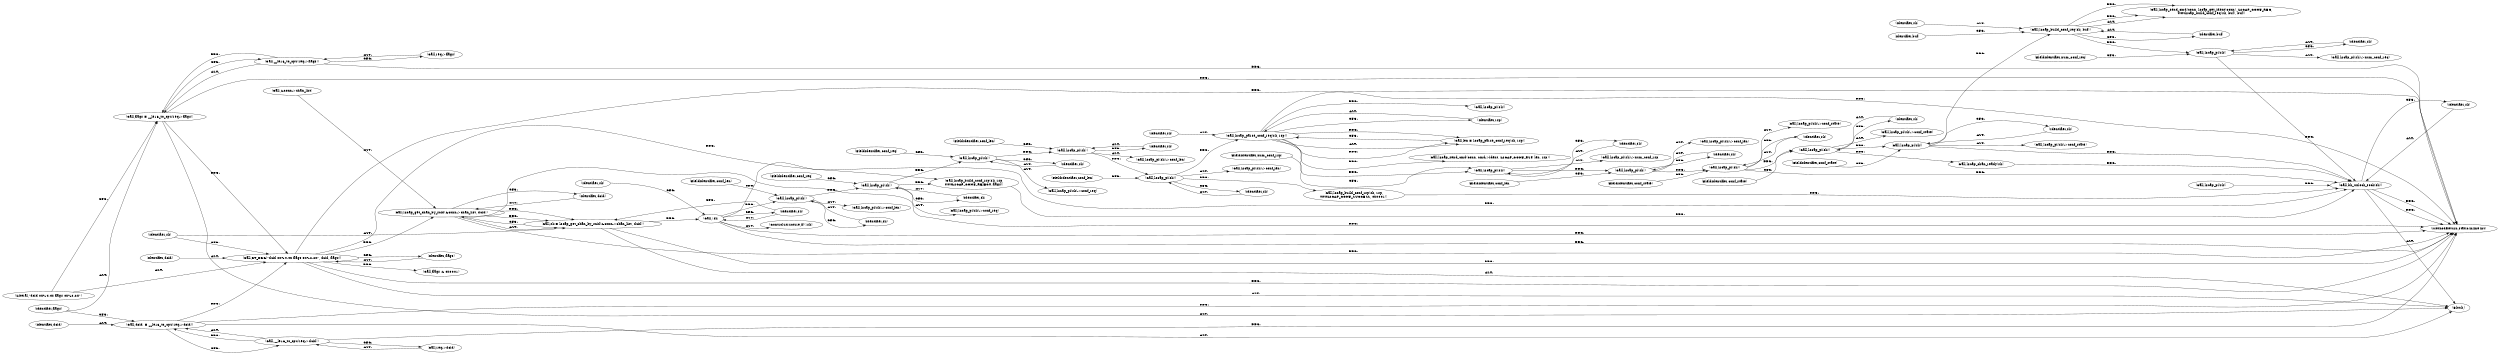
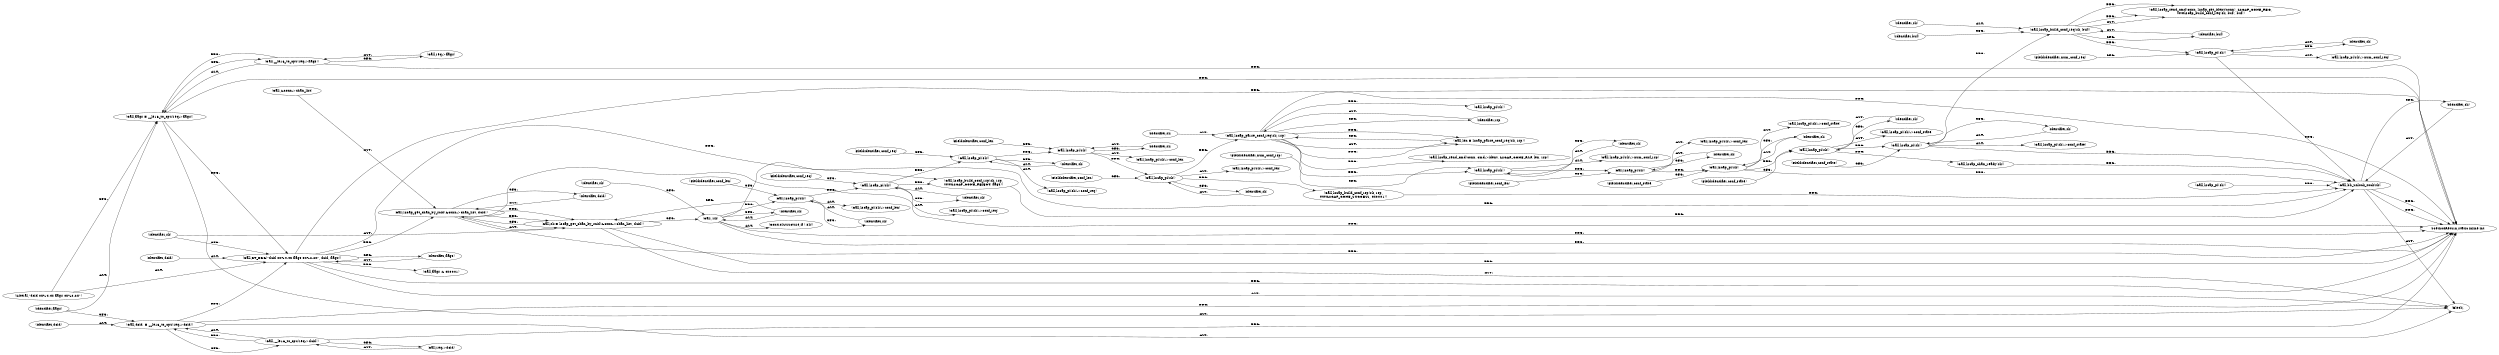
edge "(Call,sk = l2cap_get_chan_by_scid(&conn->chan_list, dcid))" -> "(Call,!sk)": label "DDG: " -> "CFG: "
